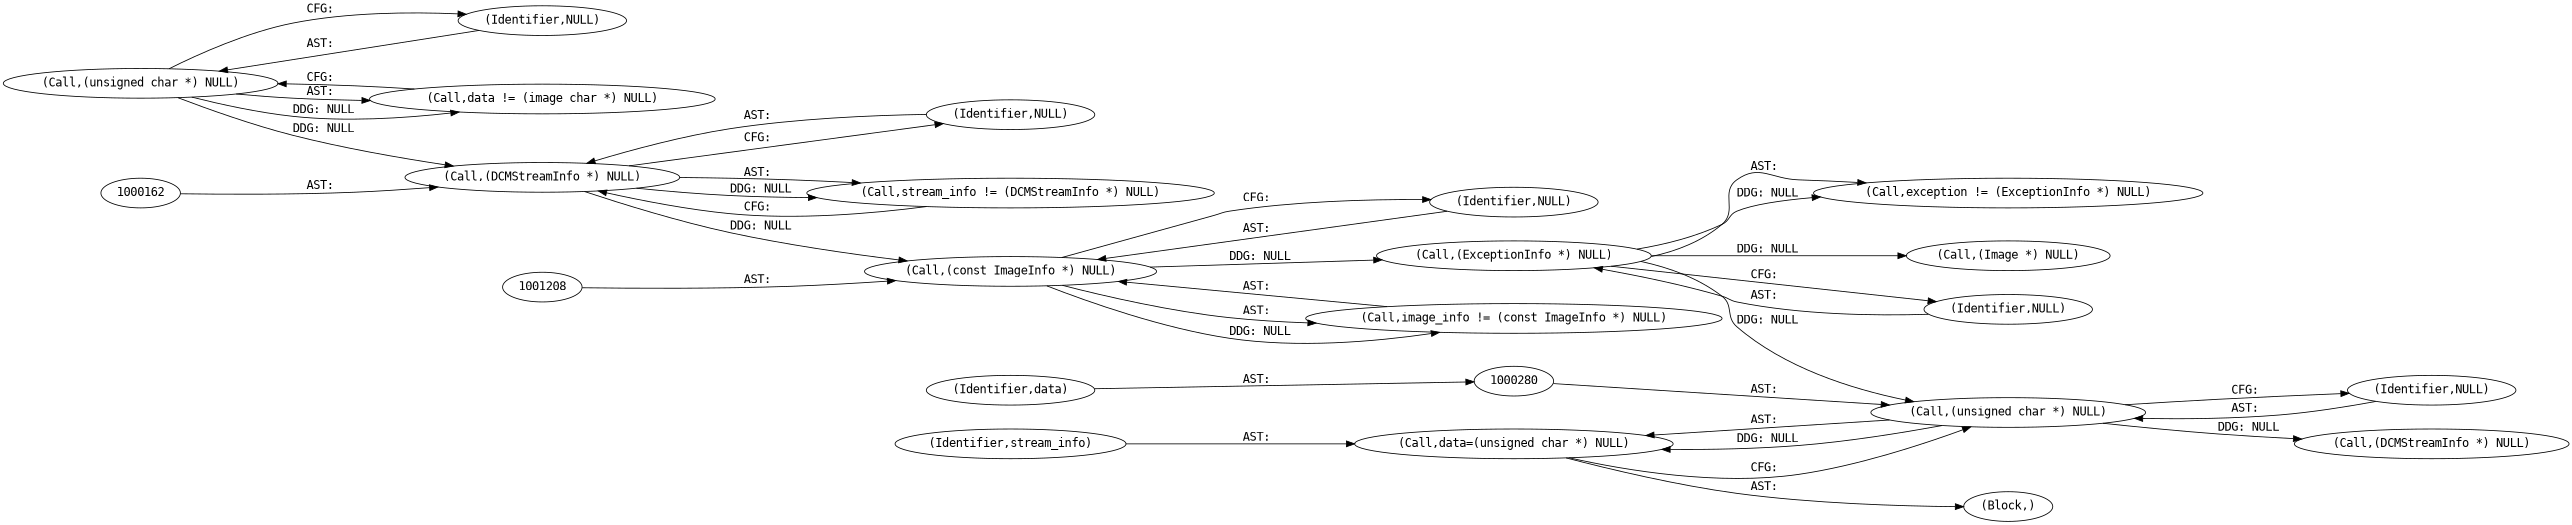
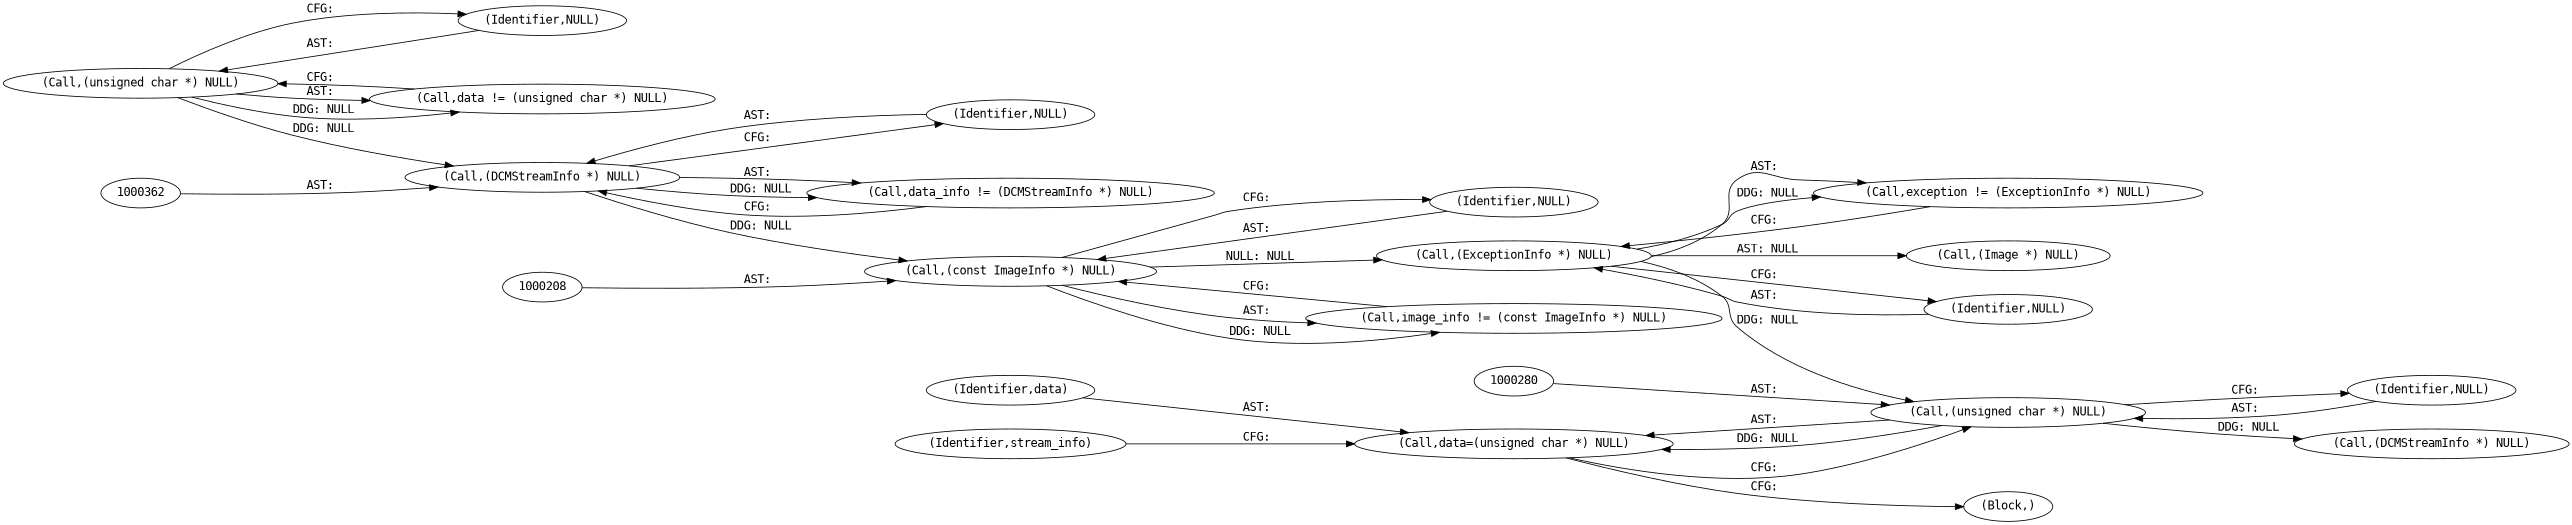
node "(Call,data != (image char *) NULL)": label "(Call,data != (image char *) NULL)" -> "(Call,data != (unsigned char *) NULL)"
node "1000162": label "1000162" -> "1000362"
node "(Call,stream_info != (DCMStreamInfo *) NULL)": label "(Call,stream_info != (DCMStreamInfo *) NULL)" -> "(Call,data_info != (DCMStreamInfo *) NULL)"
edge "(Call,exception != (ExceptionInfo *) NULL)" -> "(Call,(ExceptionInfo *) NULL)": added, label "CFG:"
edge "(Call,(ExceptionInfo *) NULL)" -> "(Call,(Image *) NULL)": label "DDG: NULL" -> "AST: NULL"
edge "(Call,(const ImageInfo *) NULL)" -> "(Call,(ExceptionInfo *) NULL)": label "DDG: NULL" -> "NULL: NULL"
node "1001208": label "1001208" -> "1000208"
edge "(Call,image_info != (const ImageInfo *) NULL)" -> "(Call,(const ImageInfo *) NULL)": label "AST: " -> "CFG: "
edge "(Identifier,data)" -> "1000280": now "(Identifier,data)" -> "(Call,data=(unsigned char *) NULL)"
edge "(Identifier,stream_info)" -> "(Call,data=(unsigned char *) NULL)": label "AST: " -> "CFG: "
edge "(Call,data=(unsigned char *) NULL)" -> "(Block,)": label "AST: " -> "CFG: "
